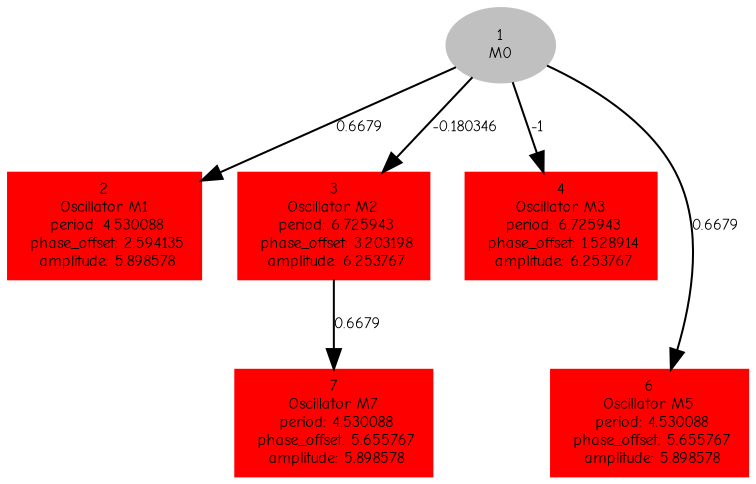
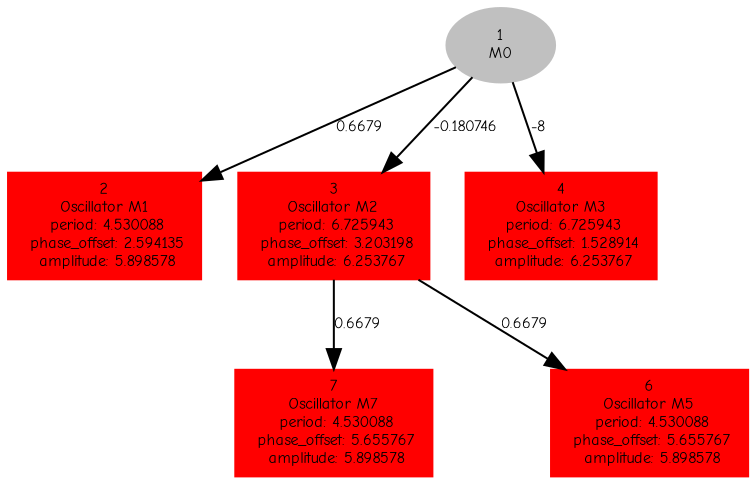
edge "1" -> "3": label "-0.180346 " -> "-0.180746 "
edge "1" -> "4": label "-1 " -> "-8 "
edge "1" -> "6": now "3" -> "6"
